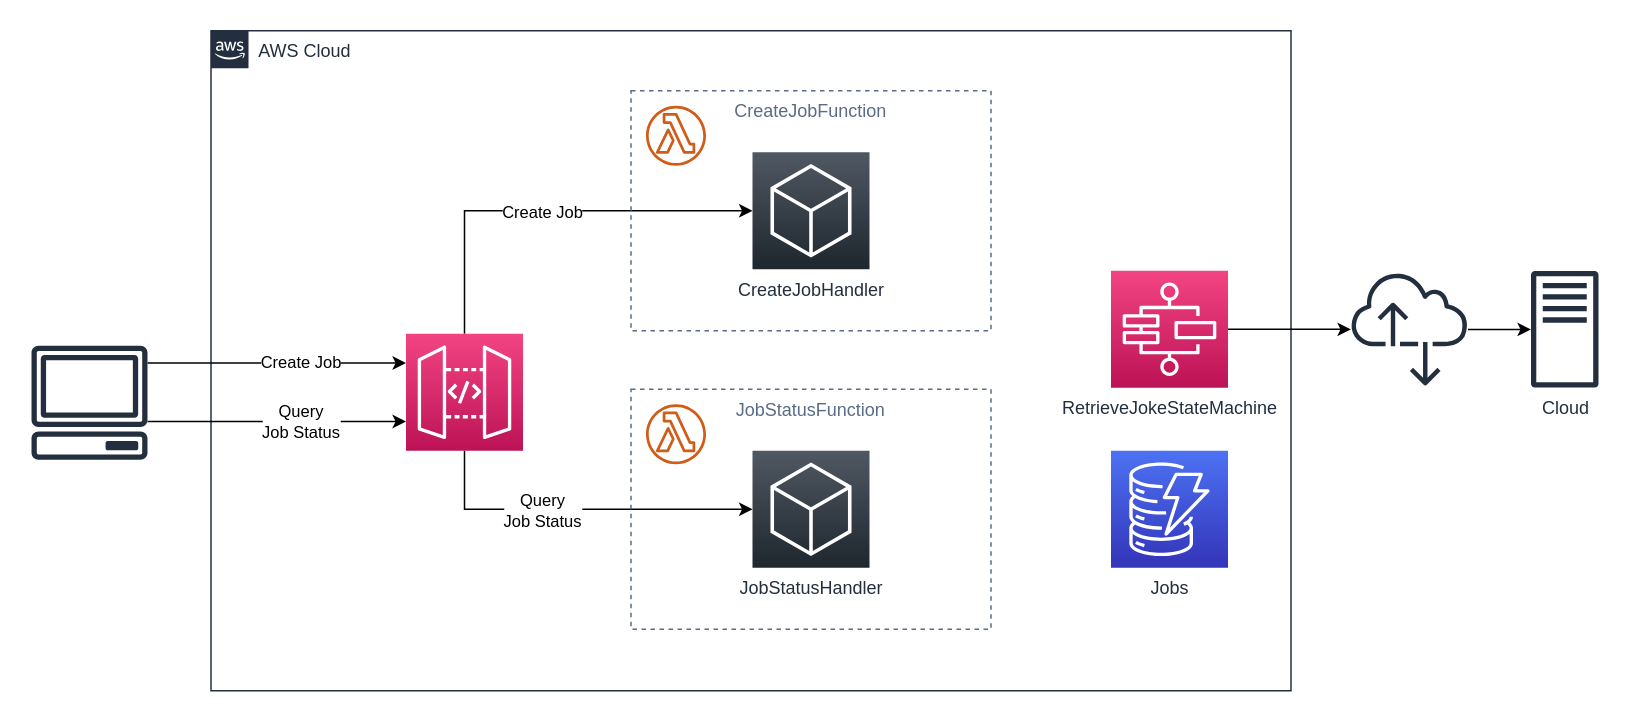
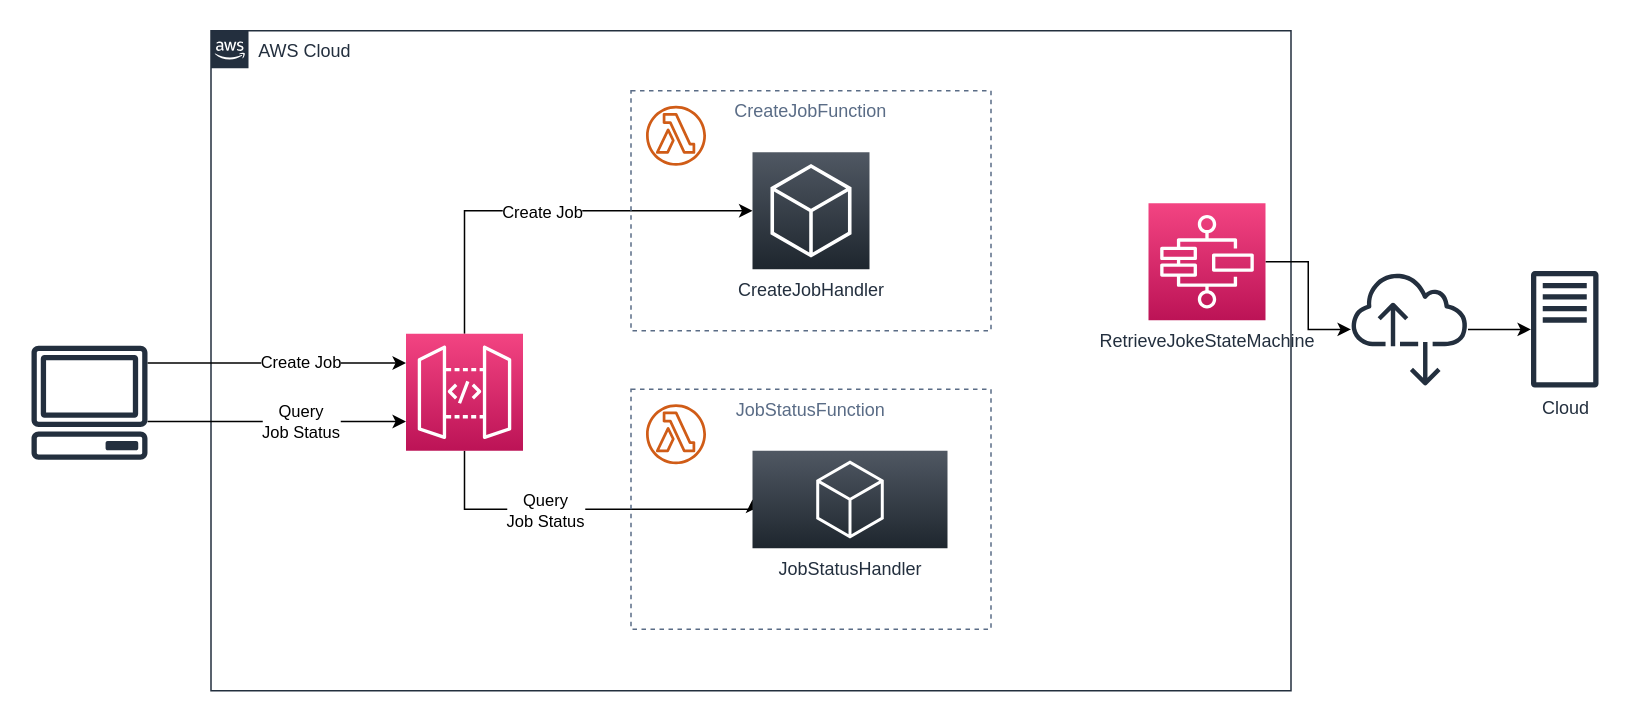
node "RetrieveJokeStateMachine": moved (1169, 329) -> (1207, 262)
node "JobStatusHandler": size 117x117 -> 195x98
node "Jobs": removed
